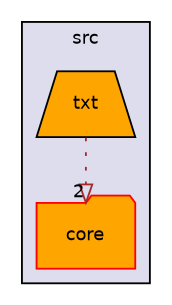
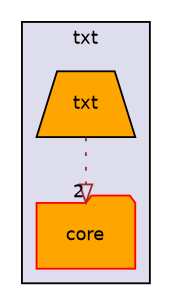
cluster "src": label "src" -> "txt"
